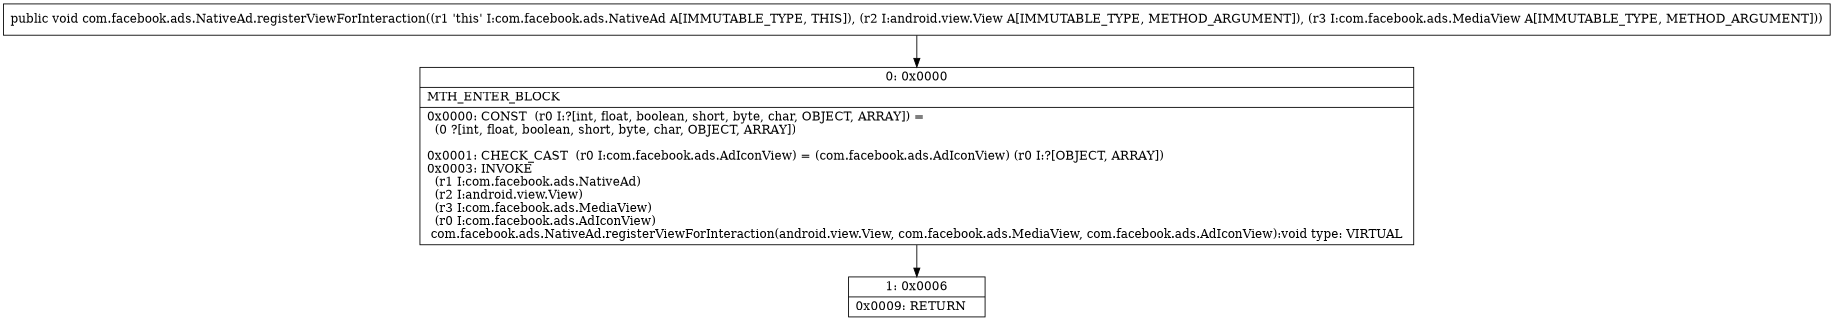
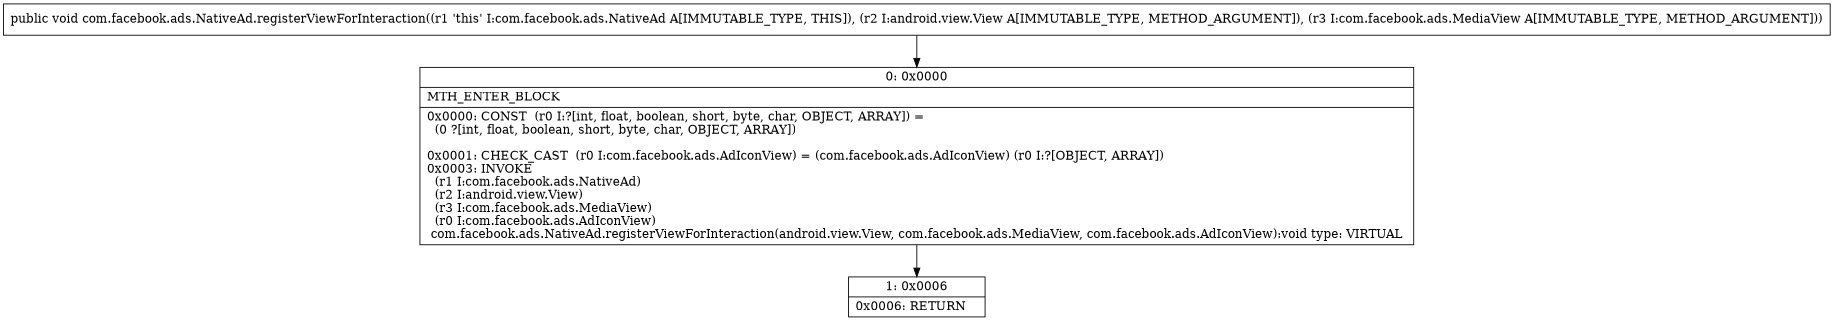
node "1: 0x0006": text "0x0009: RETURN" -> "0x0006: RETURN"
